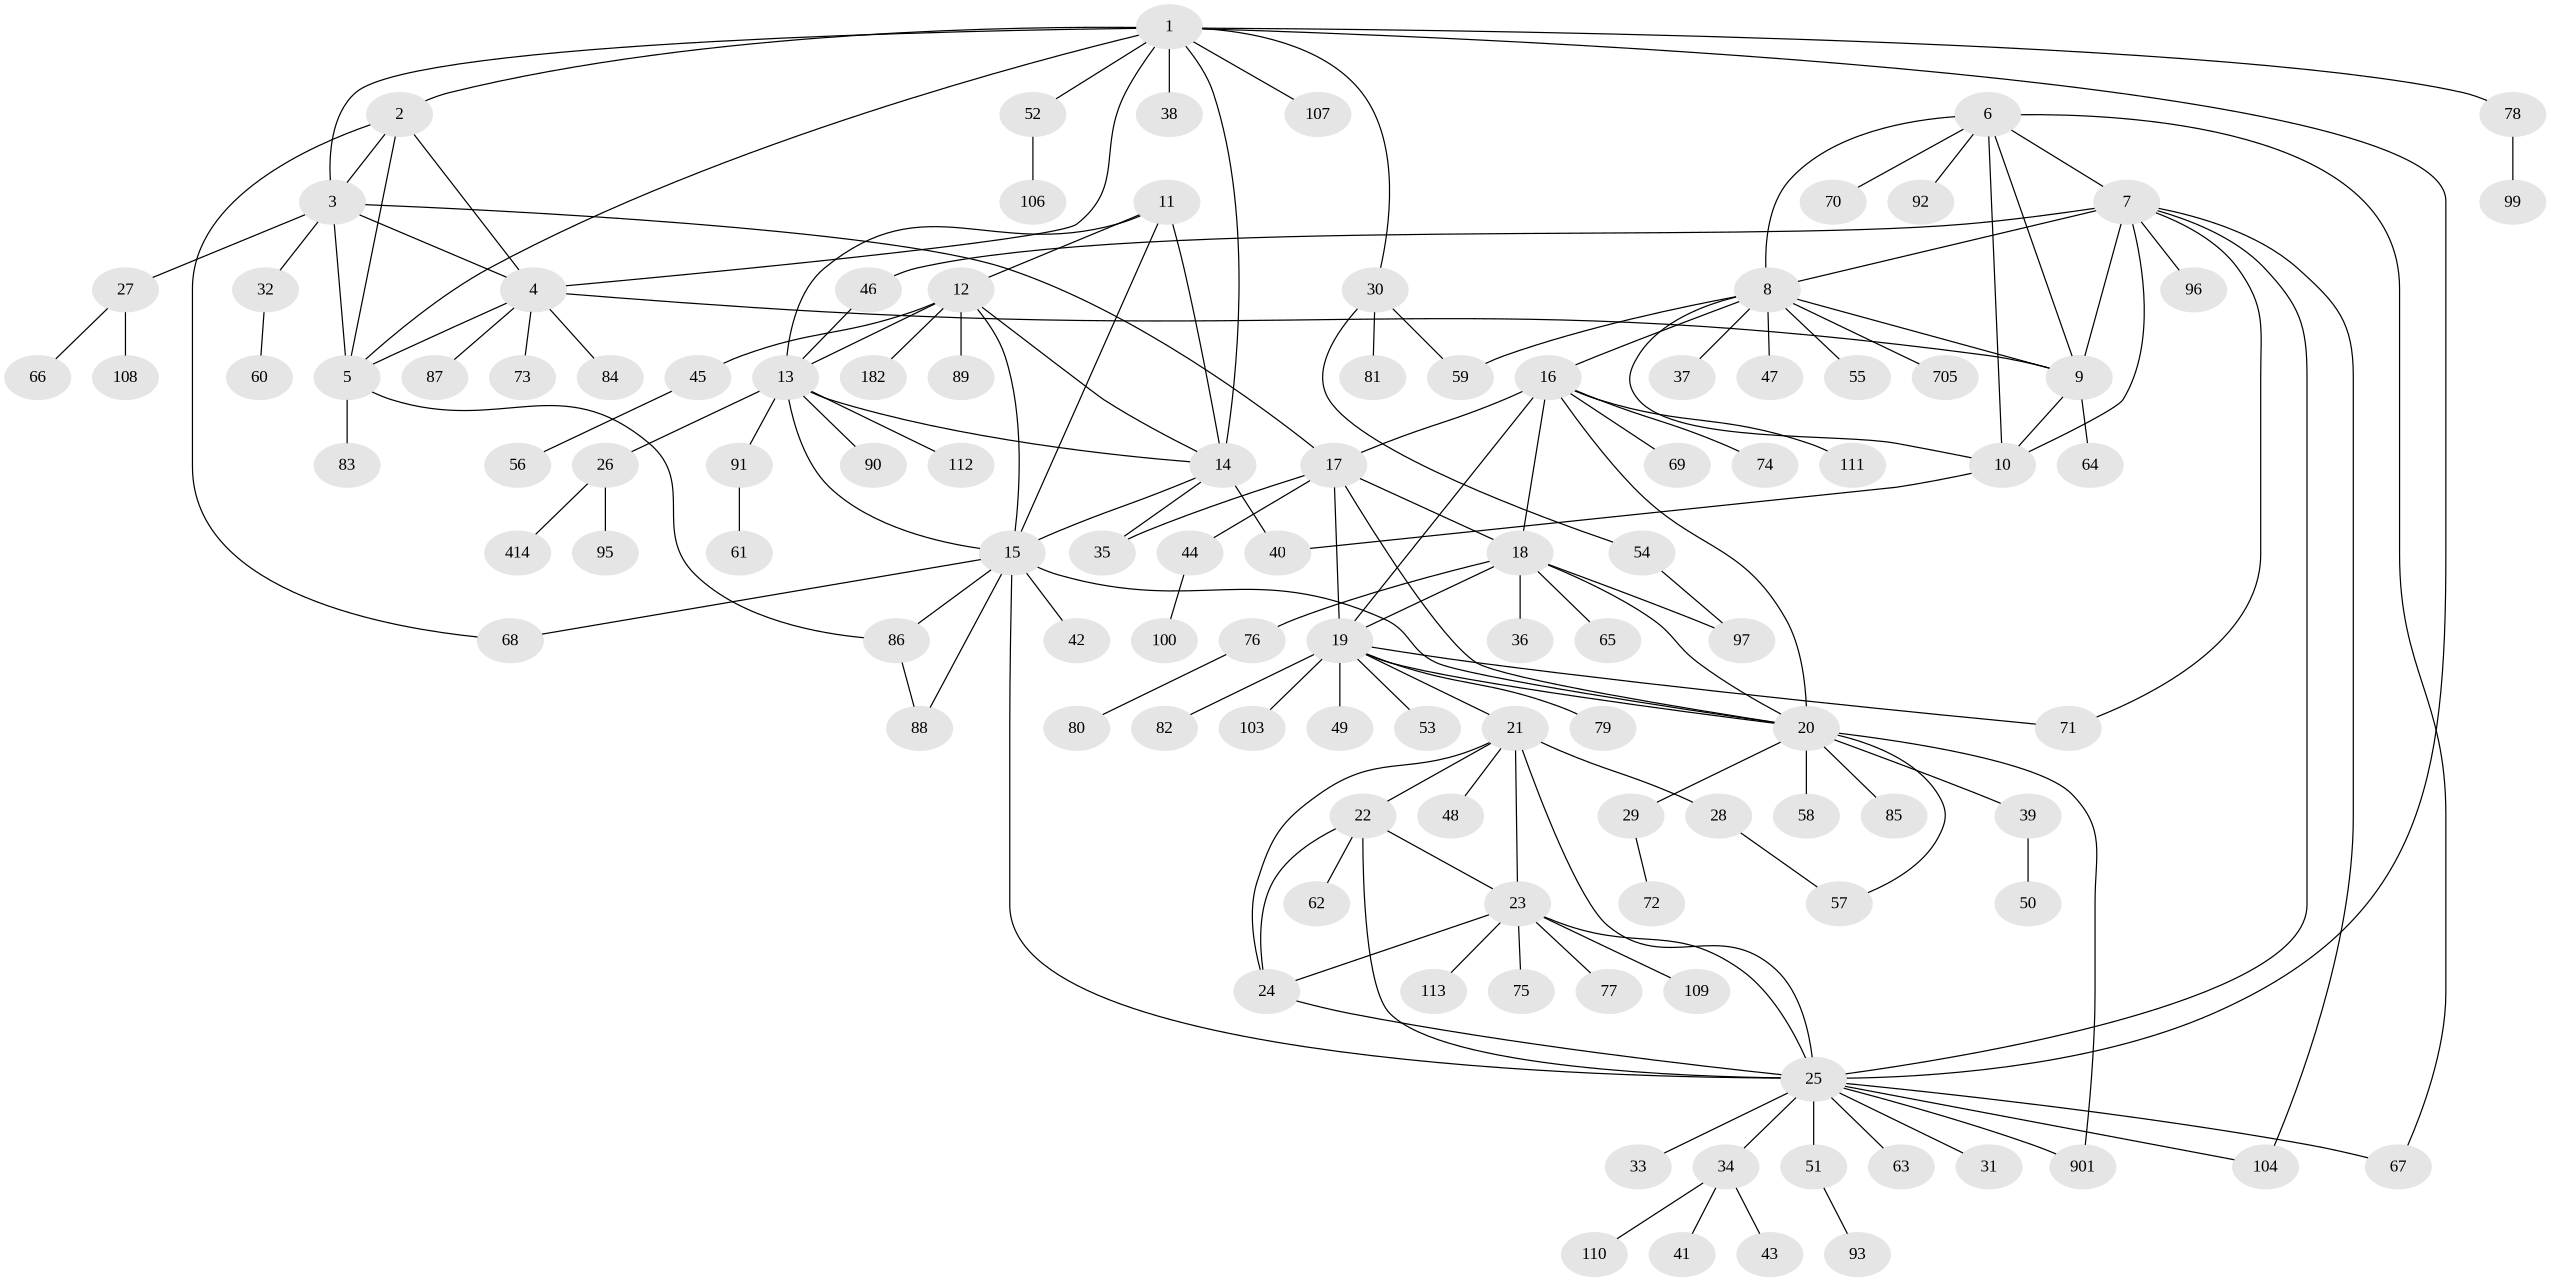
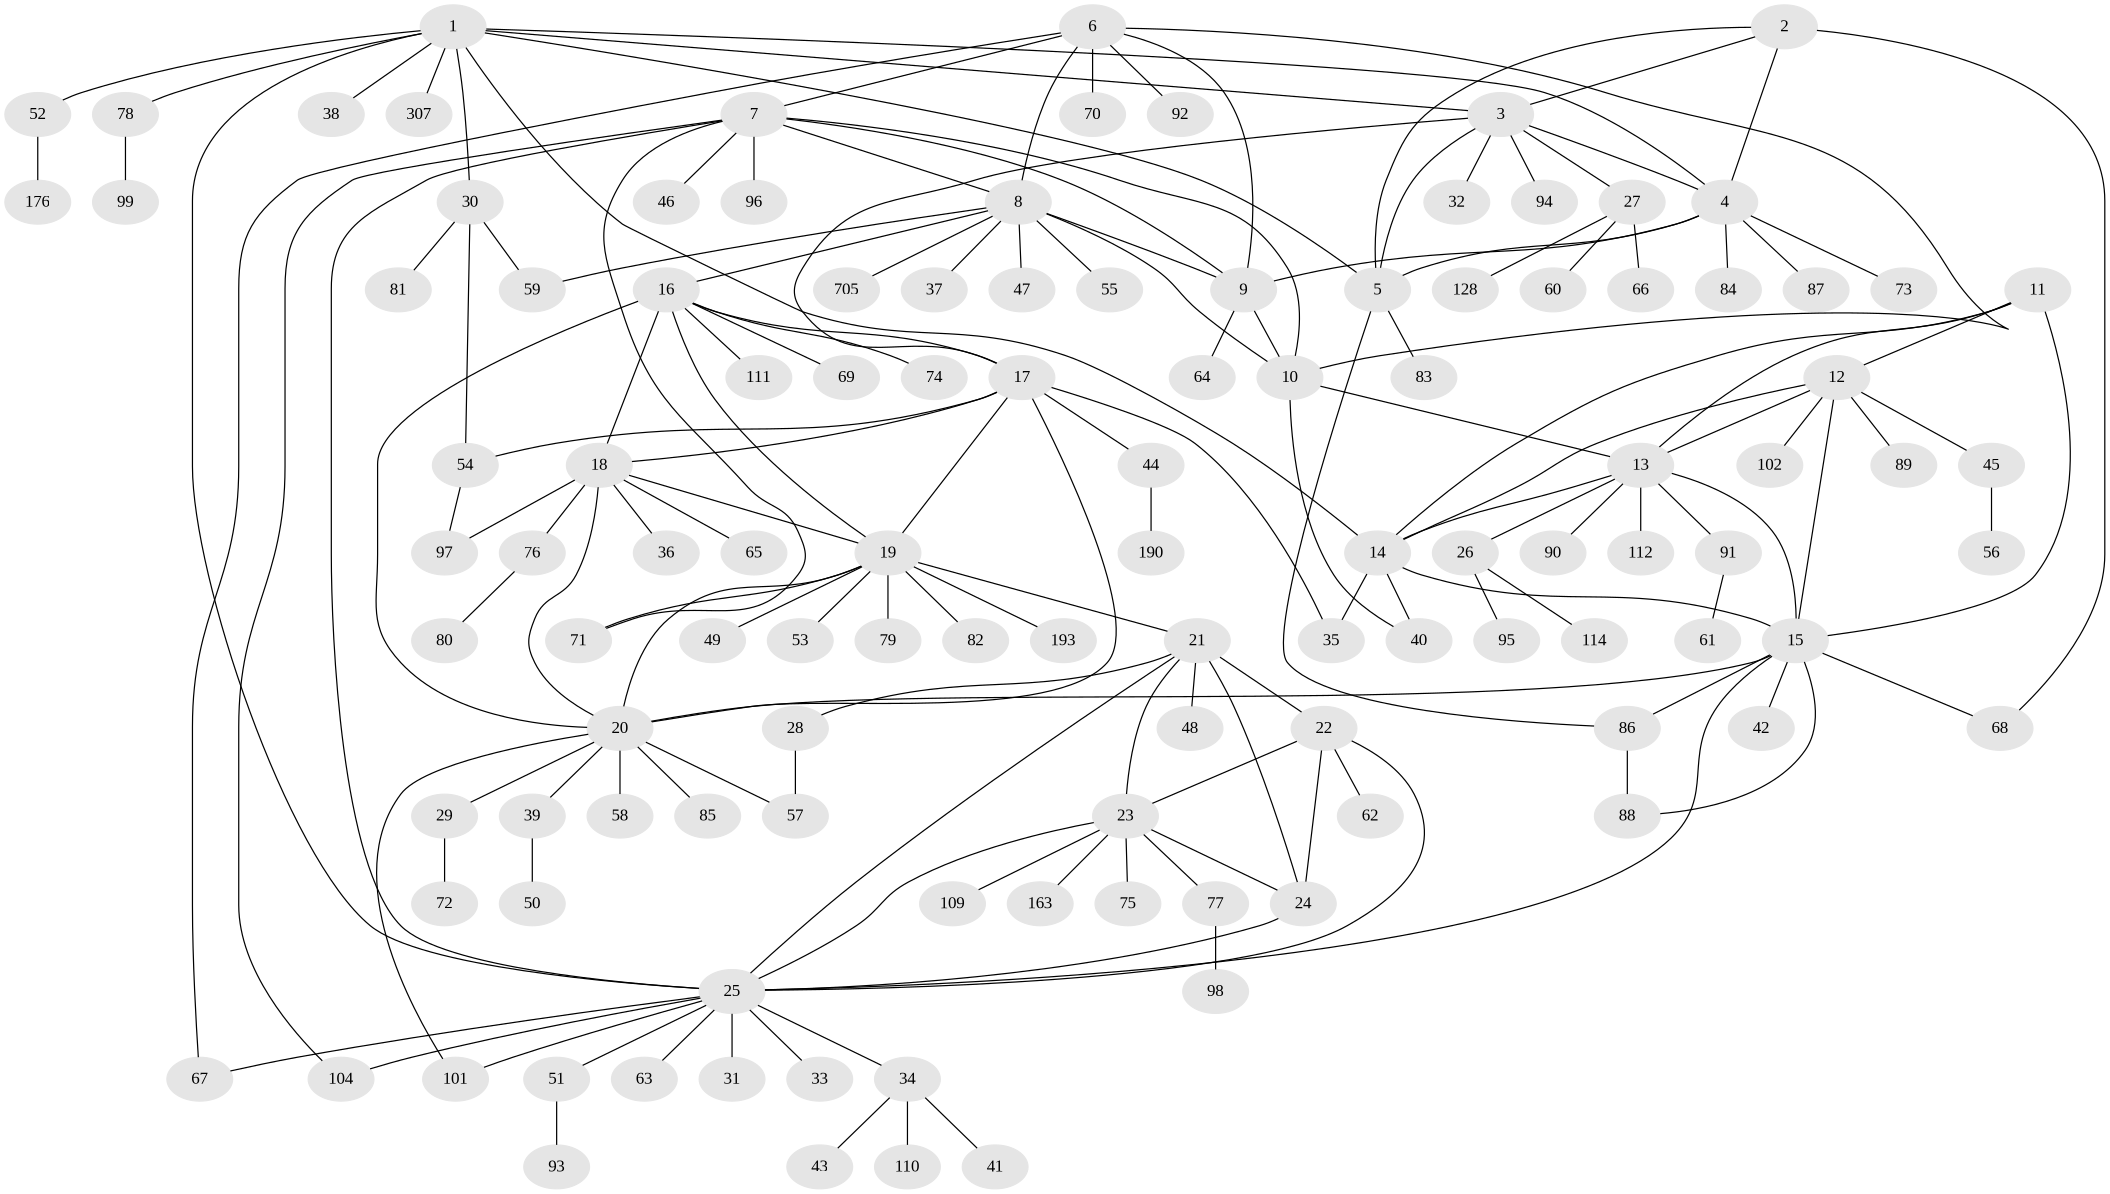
edge "1" -- "2": removed
node "107": label "107" -> "307"
node "106": label "106" -> "176"
node "94": added
edge "32" -- "60": now "27" -- "60"
edge "46" -- "13": now "10" -- "13"
node "108": label "108" -> "128"
node "182": label "182" -> "102"
edge "17" -- "54": added
node "414": label "414" -> "114"
node "100": label "100" -> "190"
node "103": label "103" -> "193"
node "98": added
node "113": label "113" -> "163"
node "901": label "901" -> "101"
